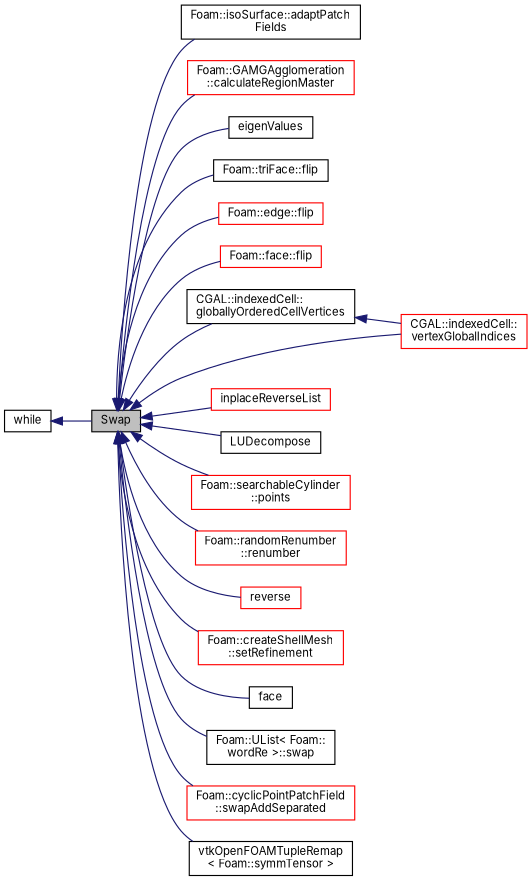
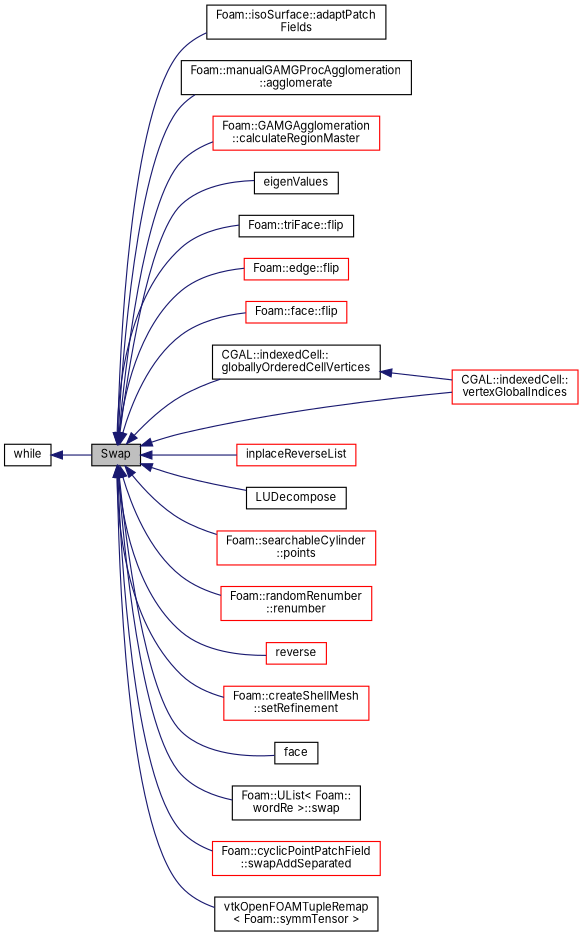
node "Foam::manualGAMGProcAgglomeration ::agglomerate": added
